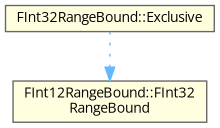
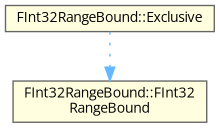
node "FInt12RangeBound::FInt32 RangeBound": label "FInt12RangeBound::FInt32 RangeBound" -> "FInt32RangeBound::FInt32 RangeBound"
